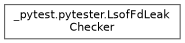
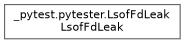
node "_pytest.pytester.LsofFdLeak Checker": label "_pytest.pytester.LsofFdLeak Checker" -> "_pytest.pytester.LsofFdLeak LsofFdLeak"
